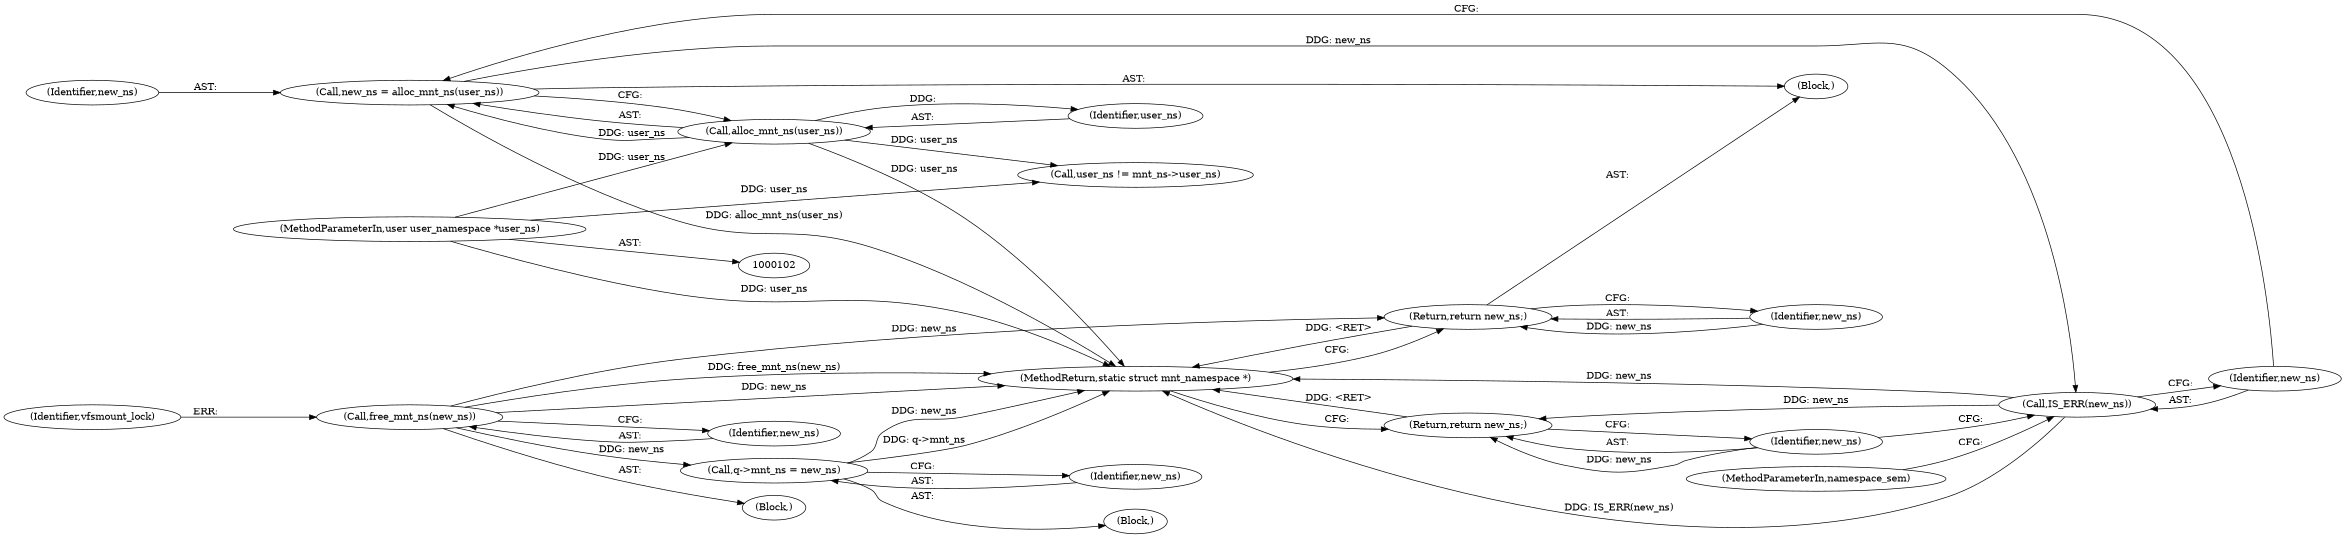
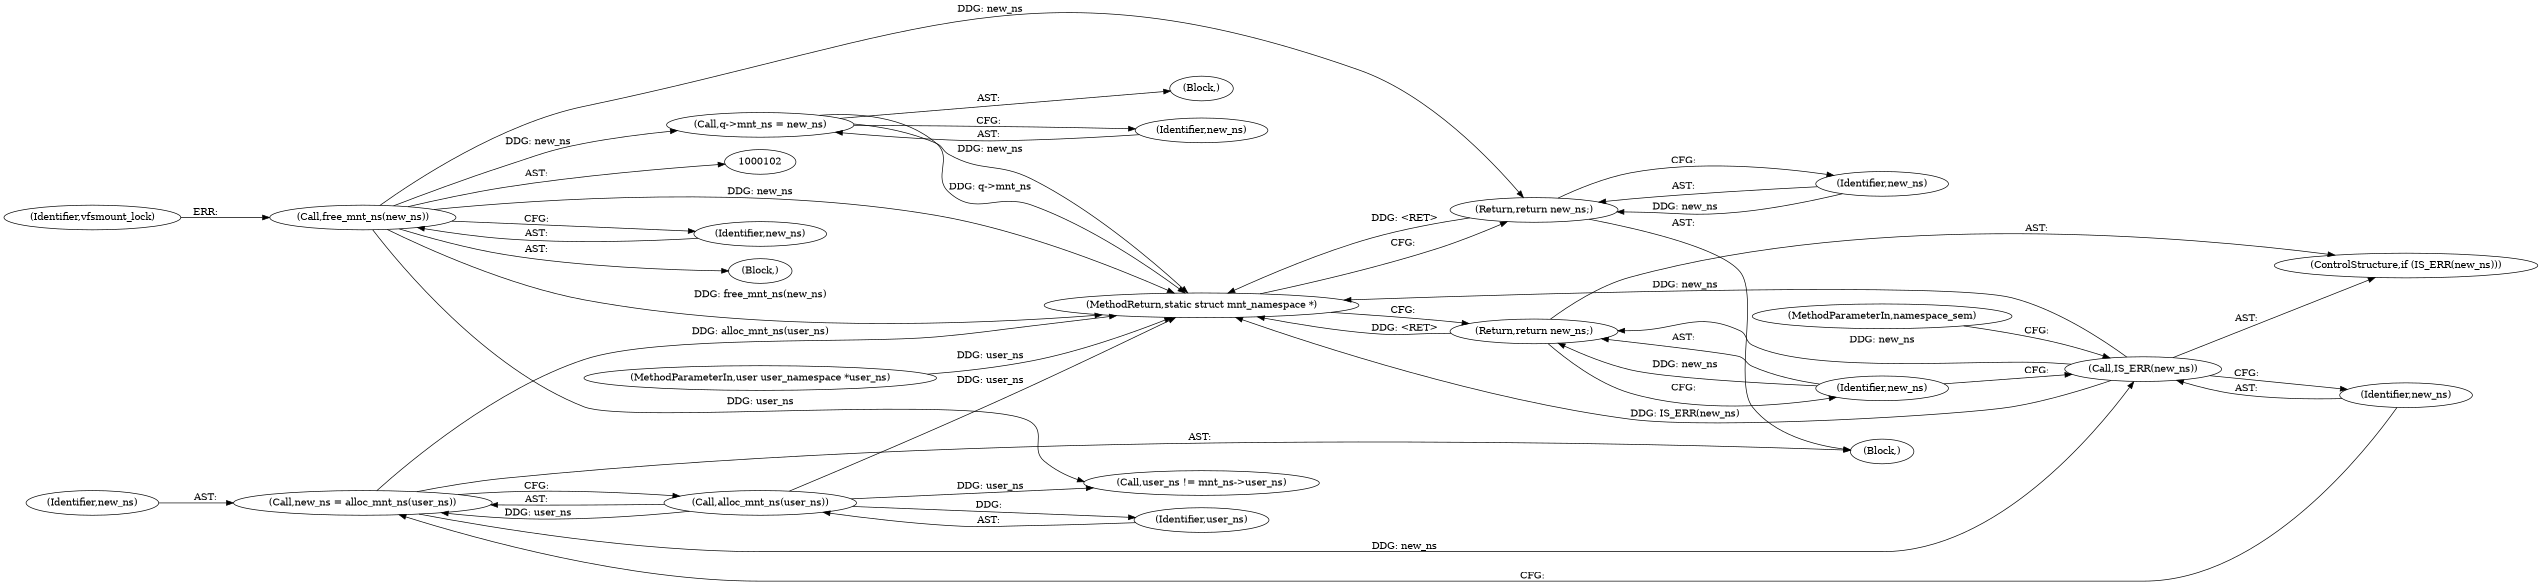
edge "(MethodParameterIn,user user_namespace *user_ns)" -> "(Call,alloc_mnt_ns(user_ns))": removed, label "DDG: user_ns"
edge "(MethodParameterIn,user user_namespace *user_ns)" -> "(Call,user_ns != mnt_ns->user_ns)": now "(Call,free_mnt_ns(new_ns))" -> "(Call,user_ns != mnt_ns->user_ns)"
edge "(MethodParameterIn,user user_namespace *user_ns)" -> "1000102": now "(Call,free_mnt_ns(new_ns))" -> "1000102"
node "(ControlStructure,if (IS_ERR(new_ns)))": added
